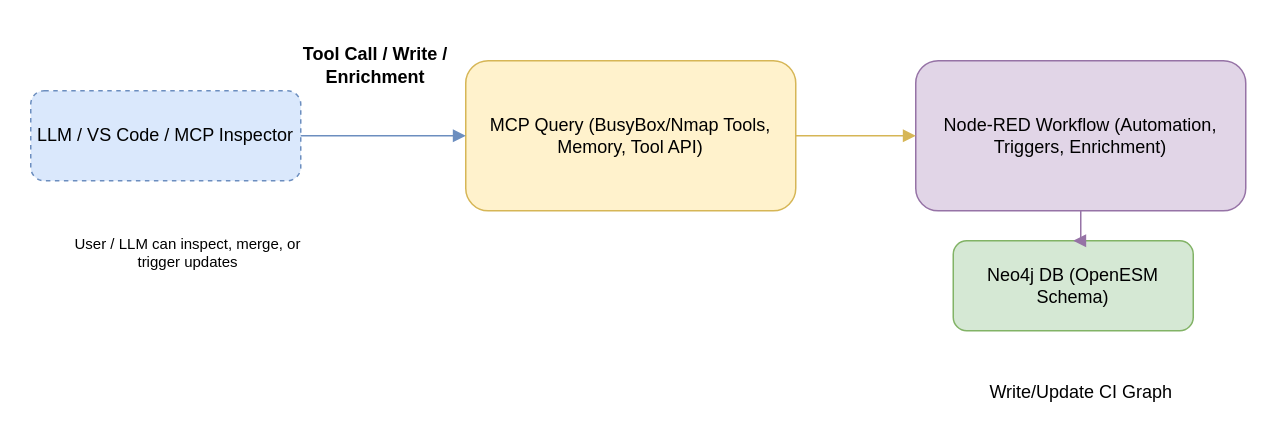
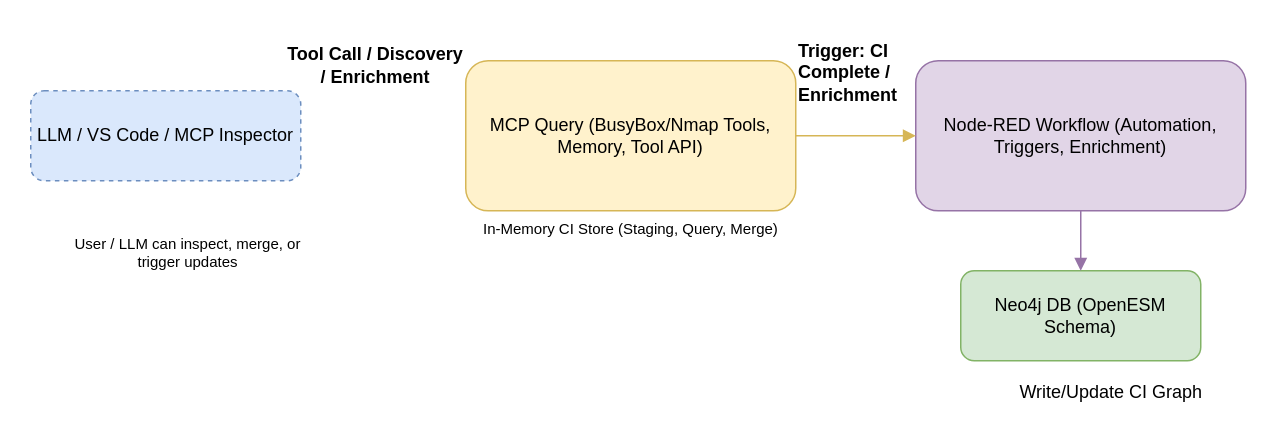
node "Tool Call / Write / Enrichment": label "Tool Call / Write / Enrichment" -> "Tool Call / Discovery / Enrichment"
node "Trigger: CI Complete / Enrichment": added
edge "LLM / VS Code / MCP Inspector" -> "MCP Query (BusyBox/Nmap Tools, Memory, Tool API)": removed
node "In-Memory CI Store (Staging, Query, Merge)": added
node "Neo4j DB (OpenESM Schema)": moved (1073, 286) -> (1081, 316)
node "Write/Update CI Graph": moved (1081, 391) -> (1111, 391)
